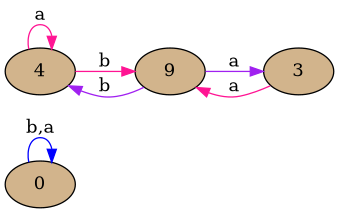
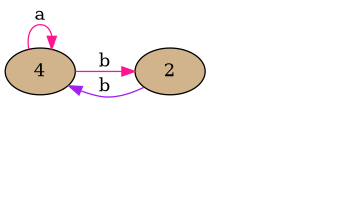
node "9": label "9" -> "2"
node "3": removed
node "0": removed
